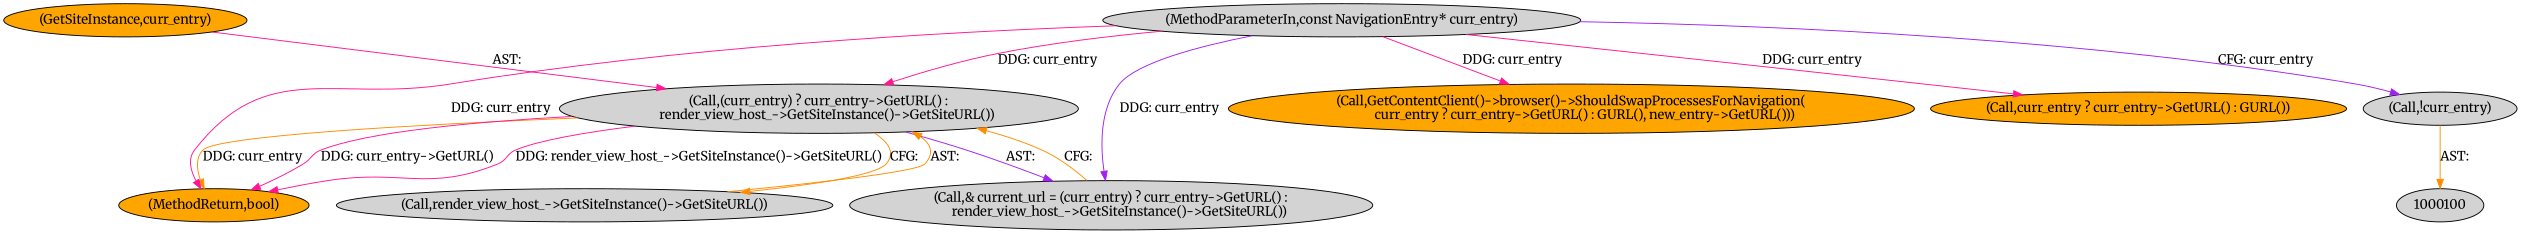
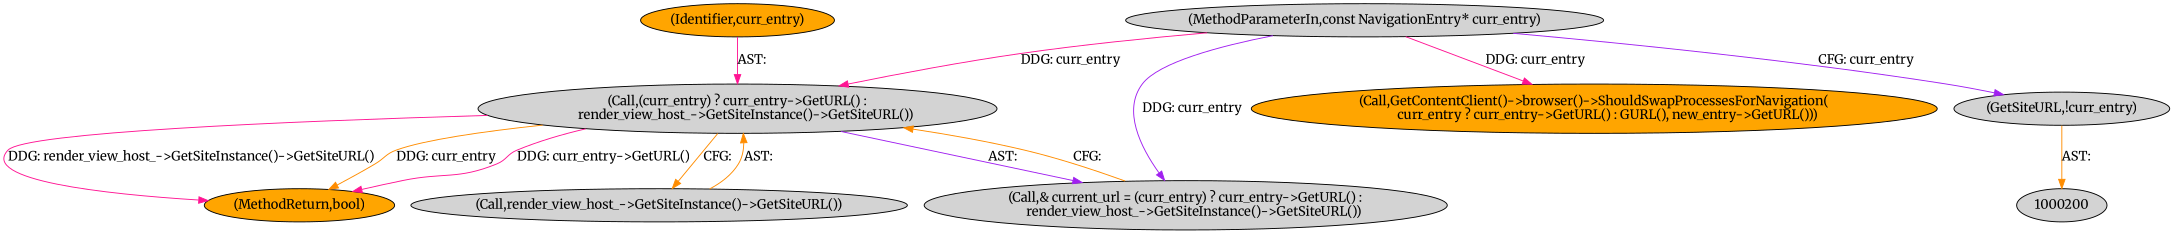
node "(GetSiteInstance,curr_entry)": label "(GetSiteInstance,curr_entry)" -> "(Identifier,curr_entry)"
edge "(MethodParameterIn,const NavigationEntry* curr_entry)" -> "(MethodReturn,bool)": removed, label "DDG: curr_entry"
node "(Call,curr_entry ? curr_entry->GetURL() : GURL())": removed
node "(Call,!curr_entry)": label "(Call,!curr_entry)" -> "(GetSiteURL,!curr_entry)"
node "1000100": label "1000100" -> "1000200"
